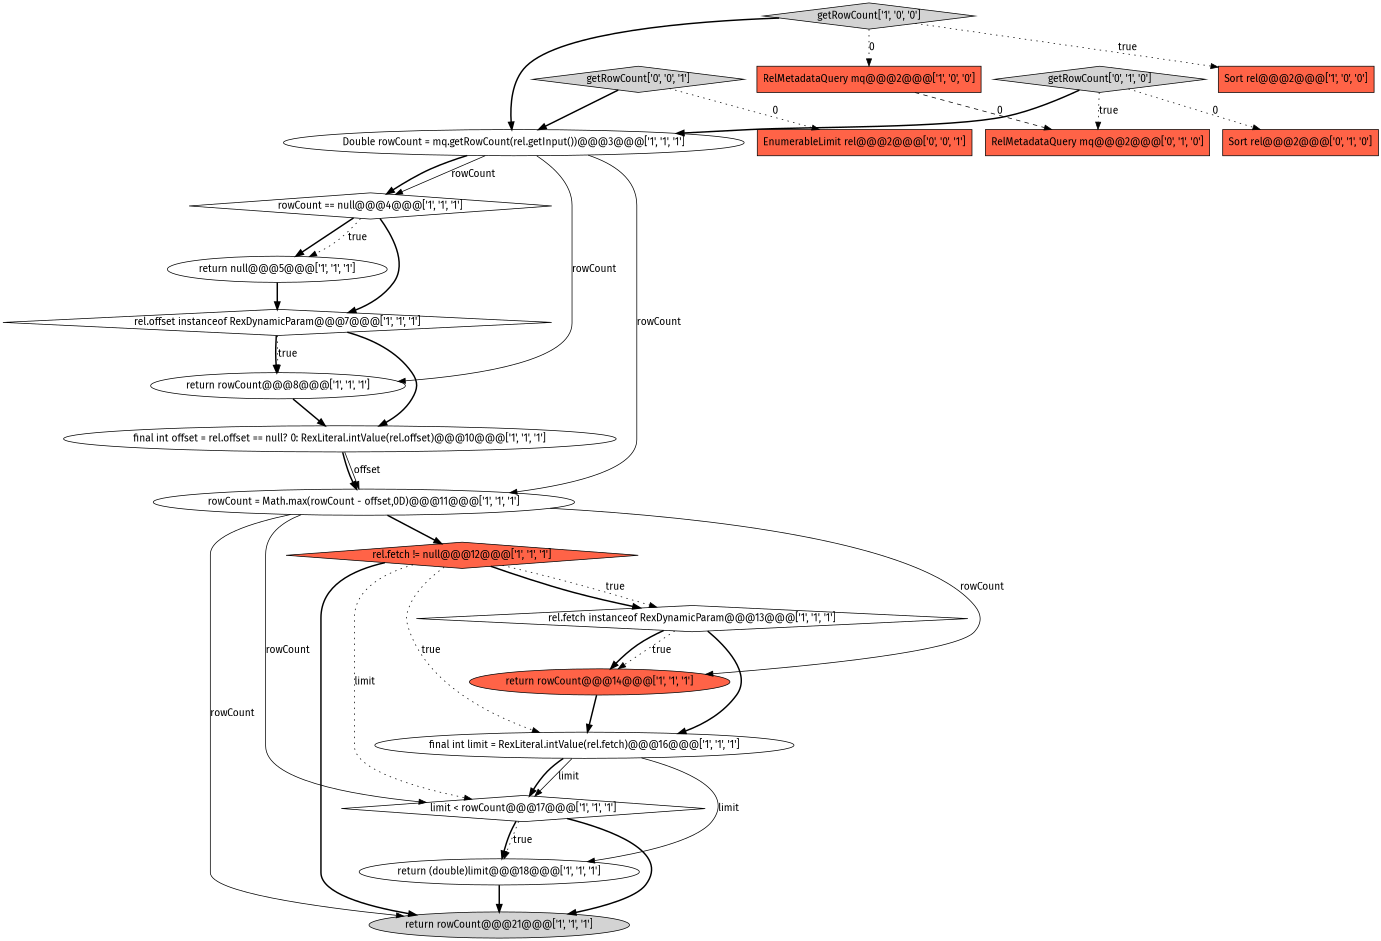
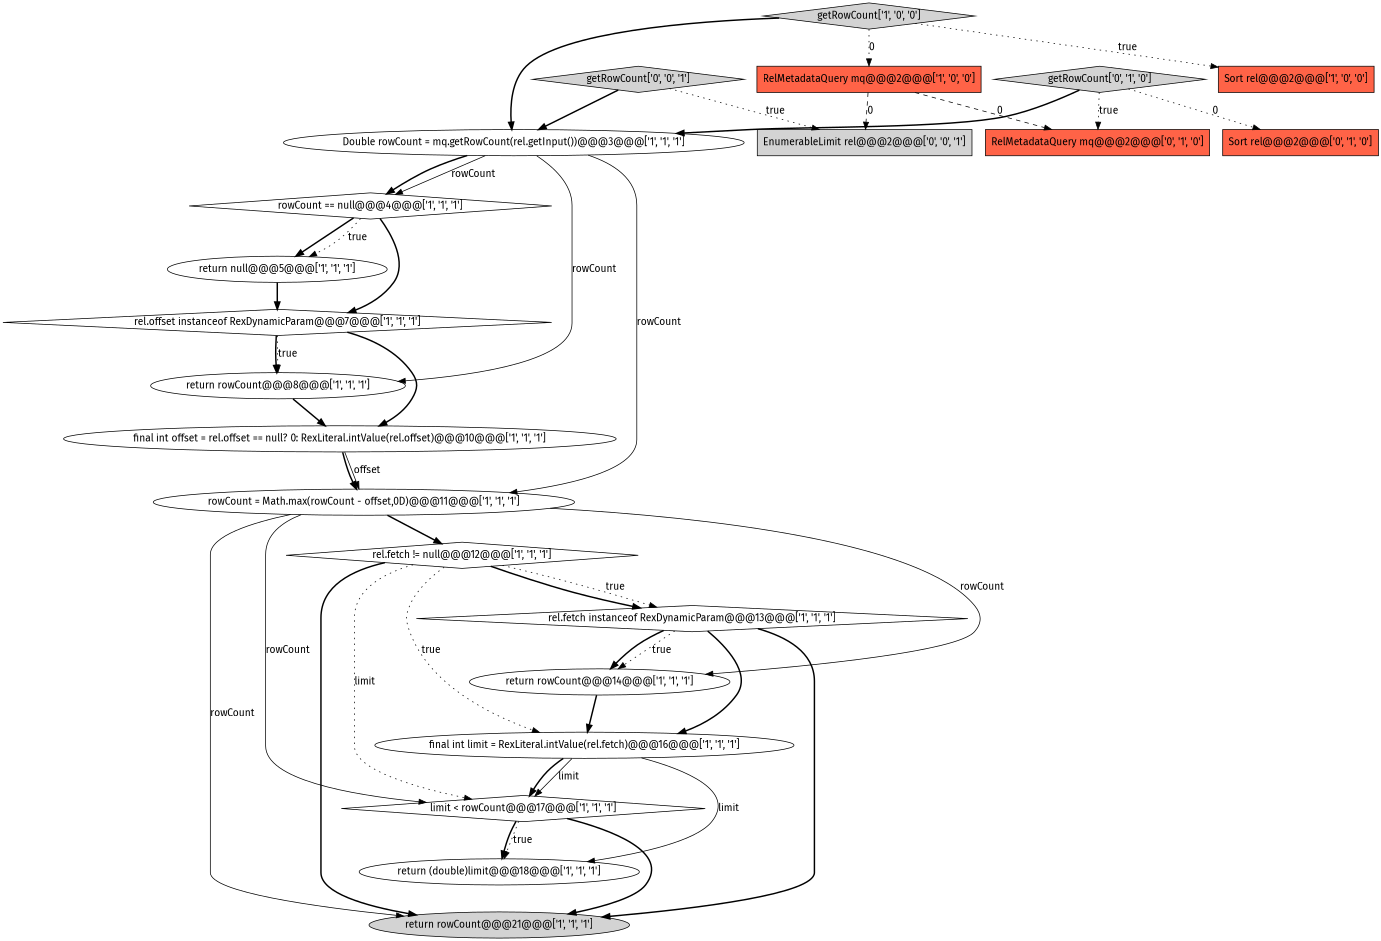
edge "RelMetadataQuery mq@@@2@@@['1', '0', '0']" -> "EnumerableLimit rel@@@2@@@['0', '0', '1']": added, label "0"
edge "getRowCount['0', '0', '1']" -> "EnumerableLimit rel@@@2@@@['0', '0', '1']": label "0" -> "true"
node "EnumerableLimit rel@@@2@@@['0', '0', '1']": fillcolor tomato -> lightgray
node "rel.fetch != null@@@12@@@['1', '1', '1']": fillcolor tomato -> white
node "return rowCount@@@14@@@['1', '1', '1']": fillcolor tomato -> white
edge "return (double)limit@@@18@@@['1', '1', '1']" -> "return rowCount@@@21@@@['1', '1', '1']": now "rel.fetch instanceof RexDynamicParam@@@13@@@['1', '1', '1']" -> "return rowCount@@@21@@@['1', '1', '1']"
